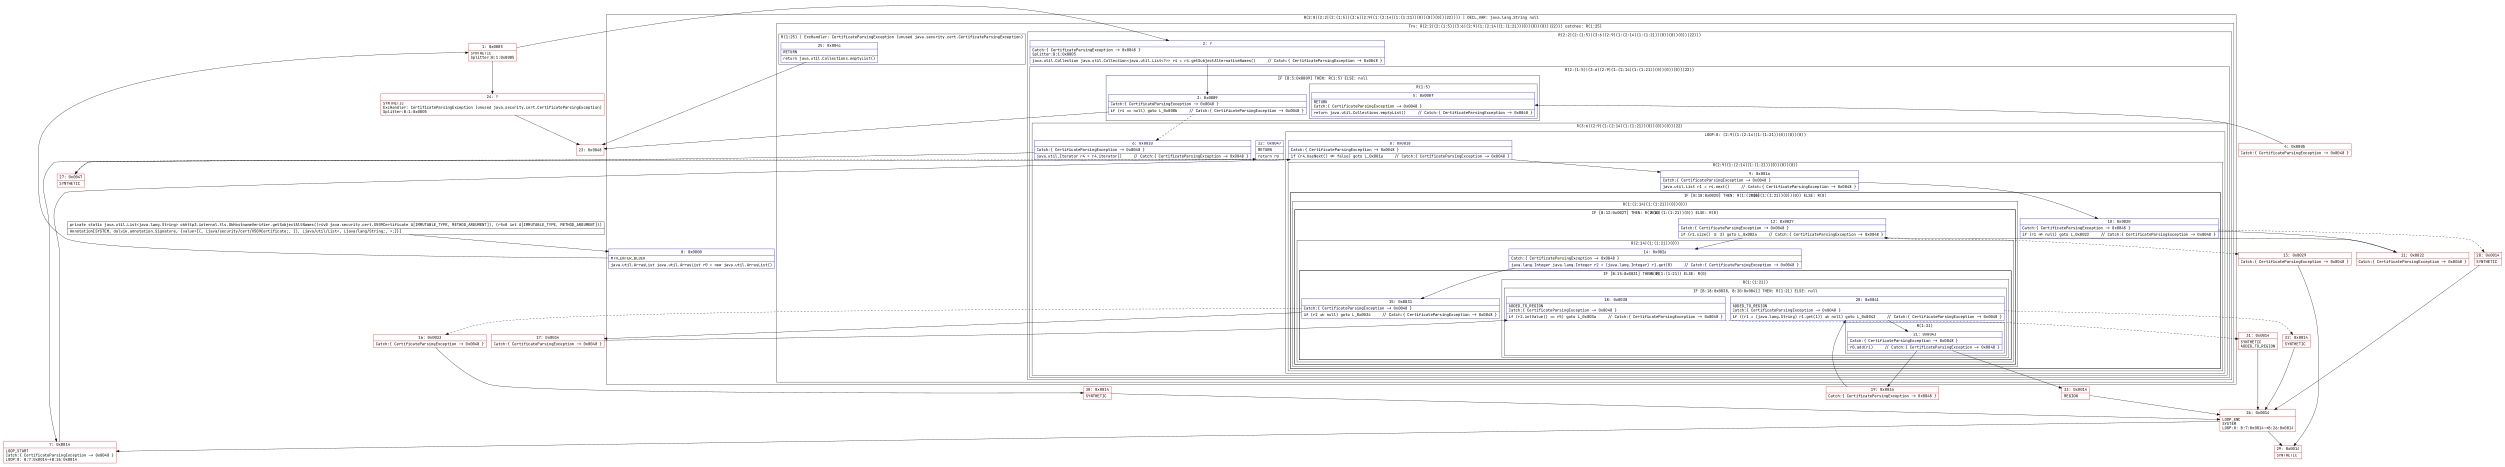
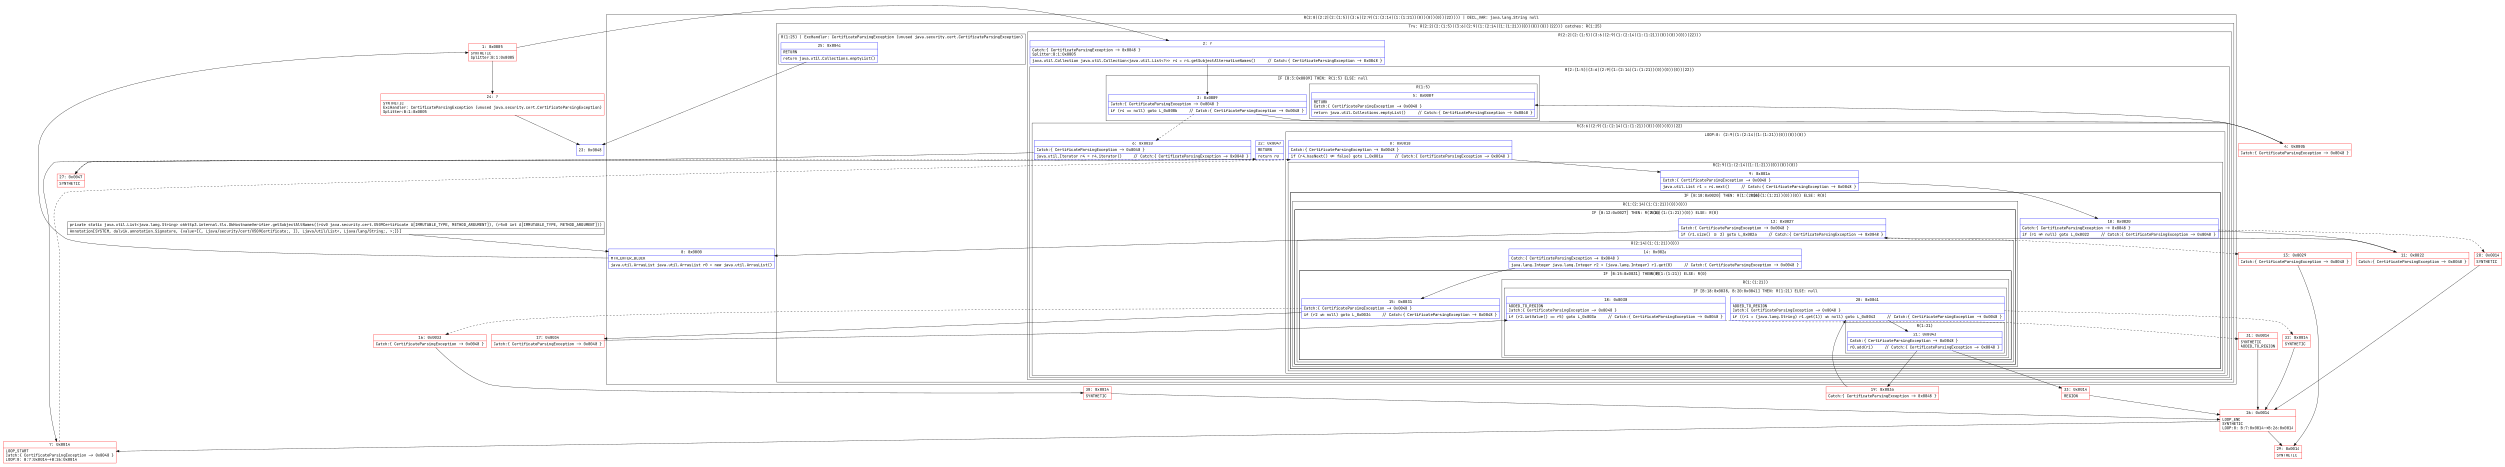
edge "3: 0x0009" -> "23: 0x0048": now "3: 0x0009" -> "4: 0x000b"
node "23: 0x0048": color red -> blue
edge "7: 0x0014" -> "8: 0x0018": style solid -> dashed
edge "12: 0x0027" -> "14: 0x002a": now "12: 0x0027" -> "0: 0x0000"
node "26: 0x0014": text "SYSTEM" -> "SYNTHETIC"
